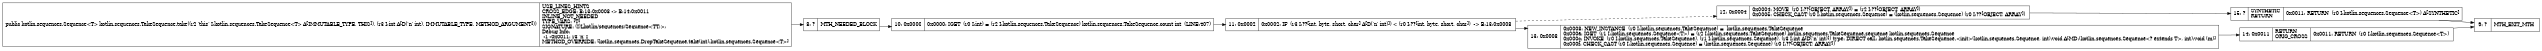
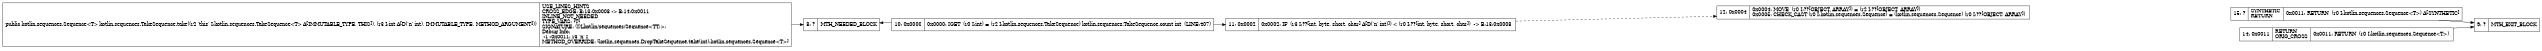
edge "12: 0x0004" -> "15: ?": removed
node "9: ?": text "MTH_EXIT_MTH" -> "MTH_EXIT_BLOCK"
edge "8: ?" -> "10: 0x0000": reversed
node "13: 0x0008": removed
